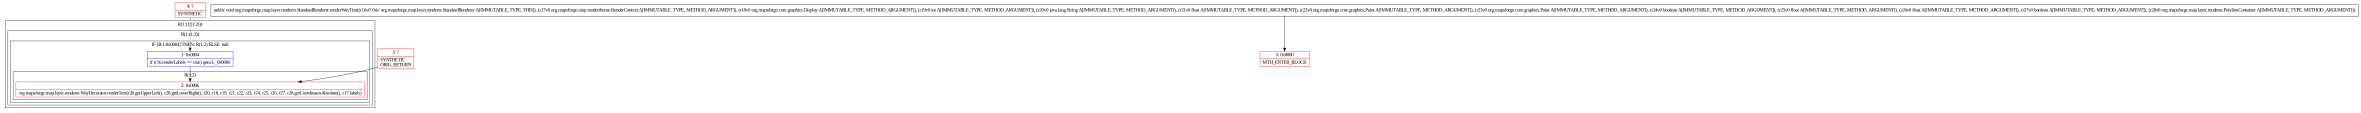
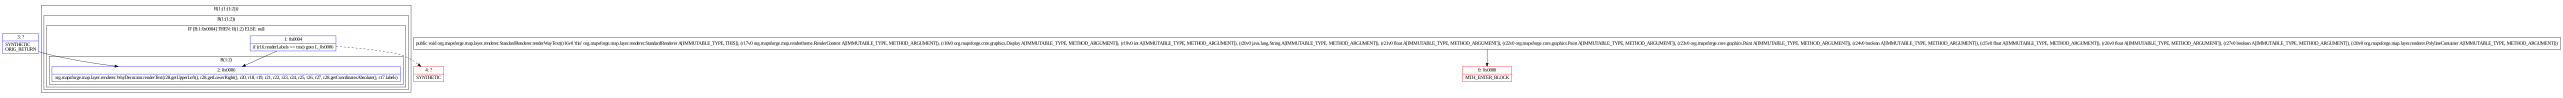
edge "4: ?" -> "1: 0x0004": reversed
node "3: ?": color red -> blue
node "2: 0x0006": color red -> blue
